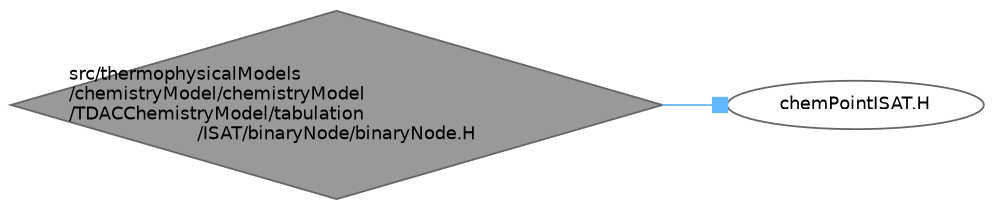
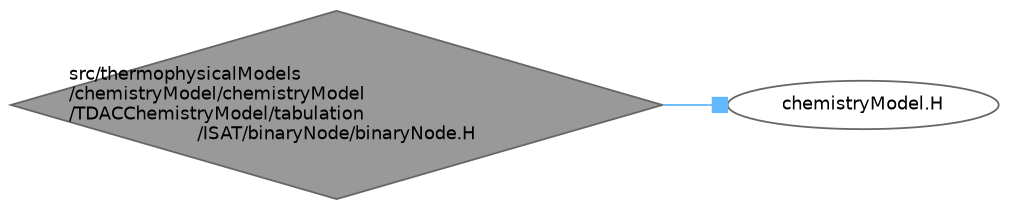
node "chemPointISAT.H": label "chemPointISAT.H" -> "chemistryModel.H"
